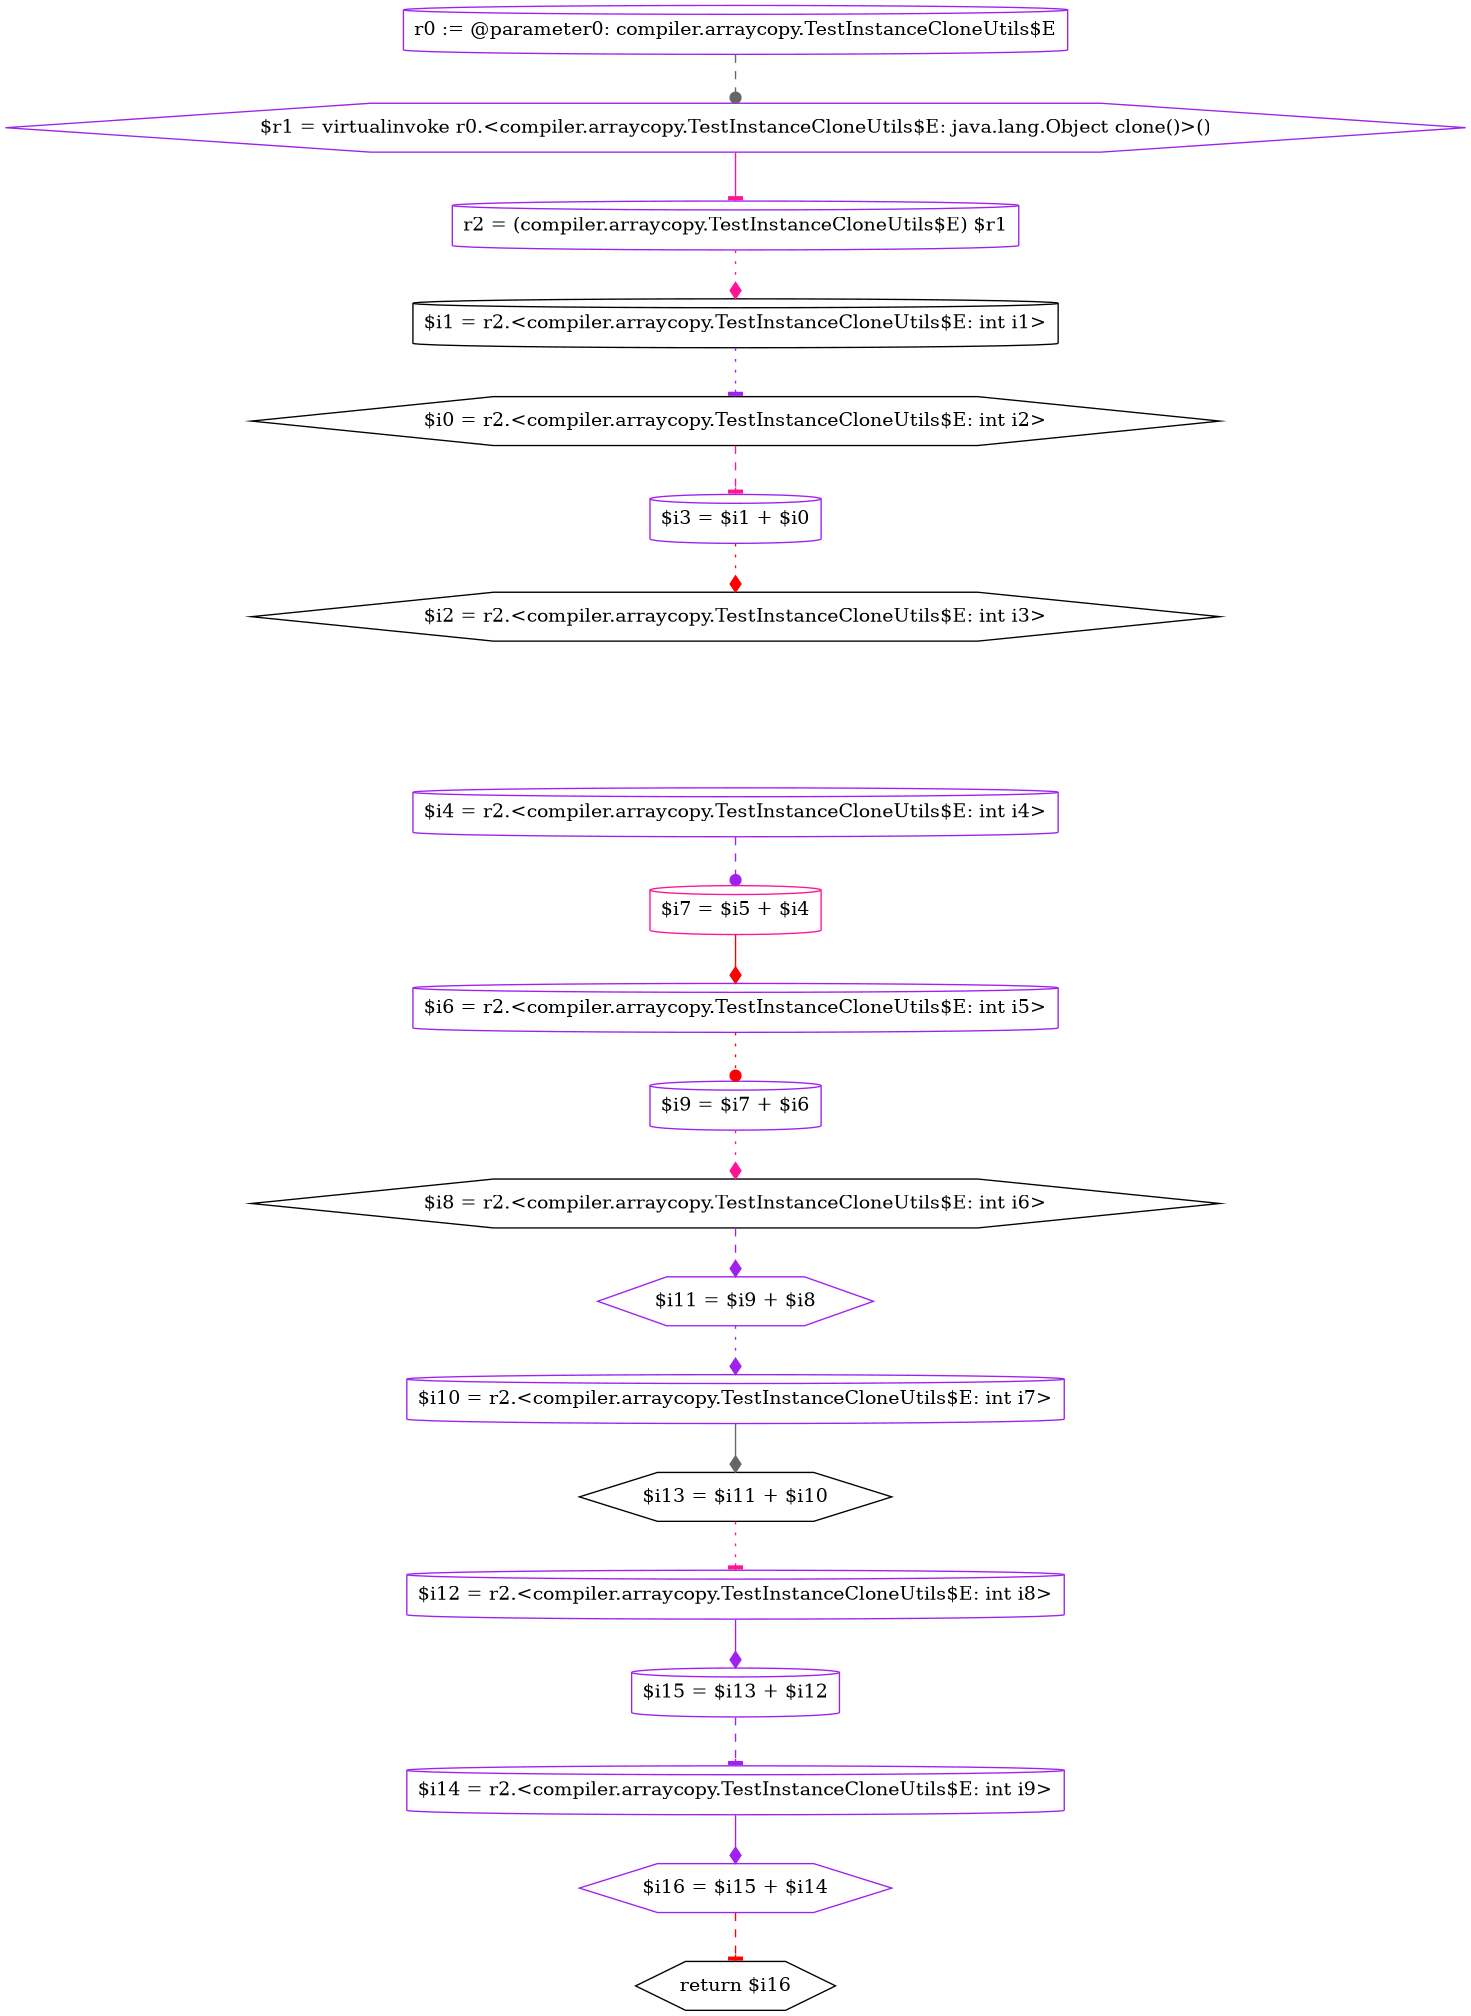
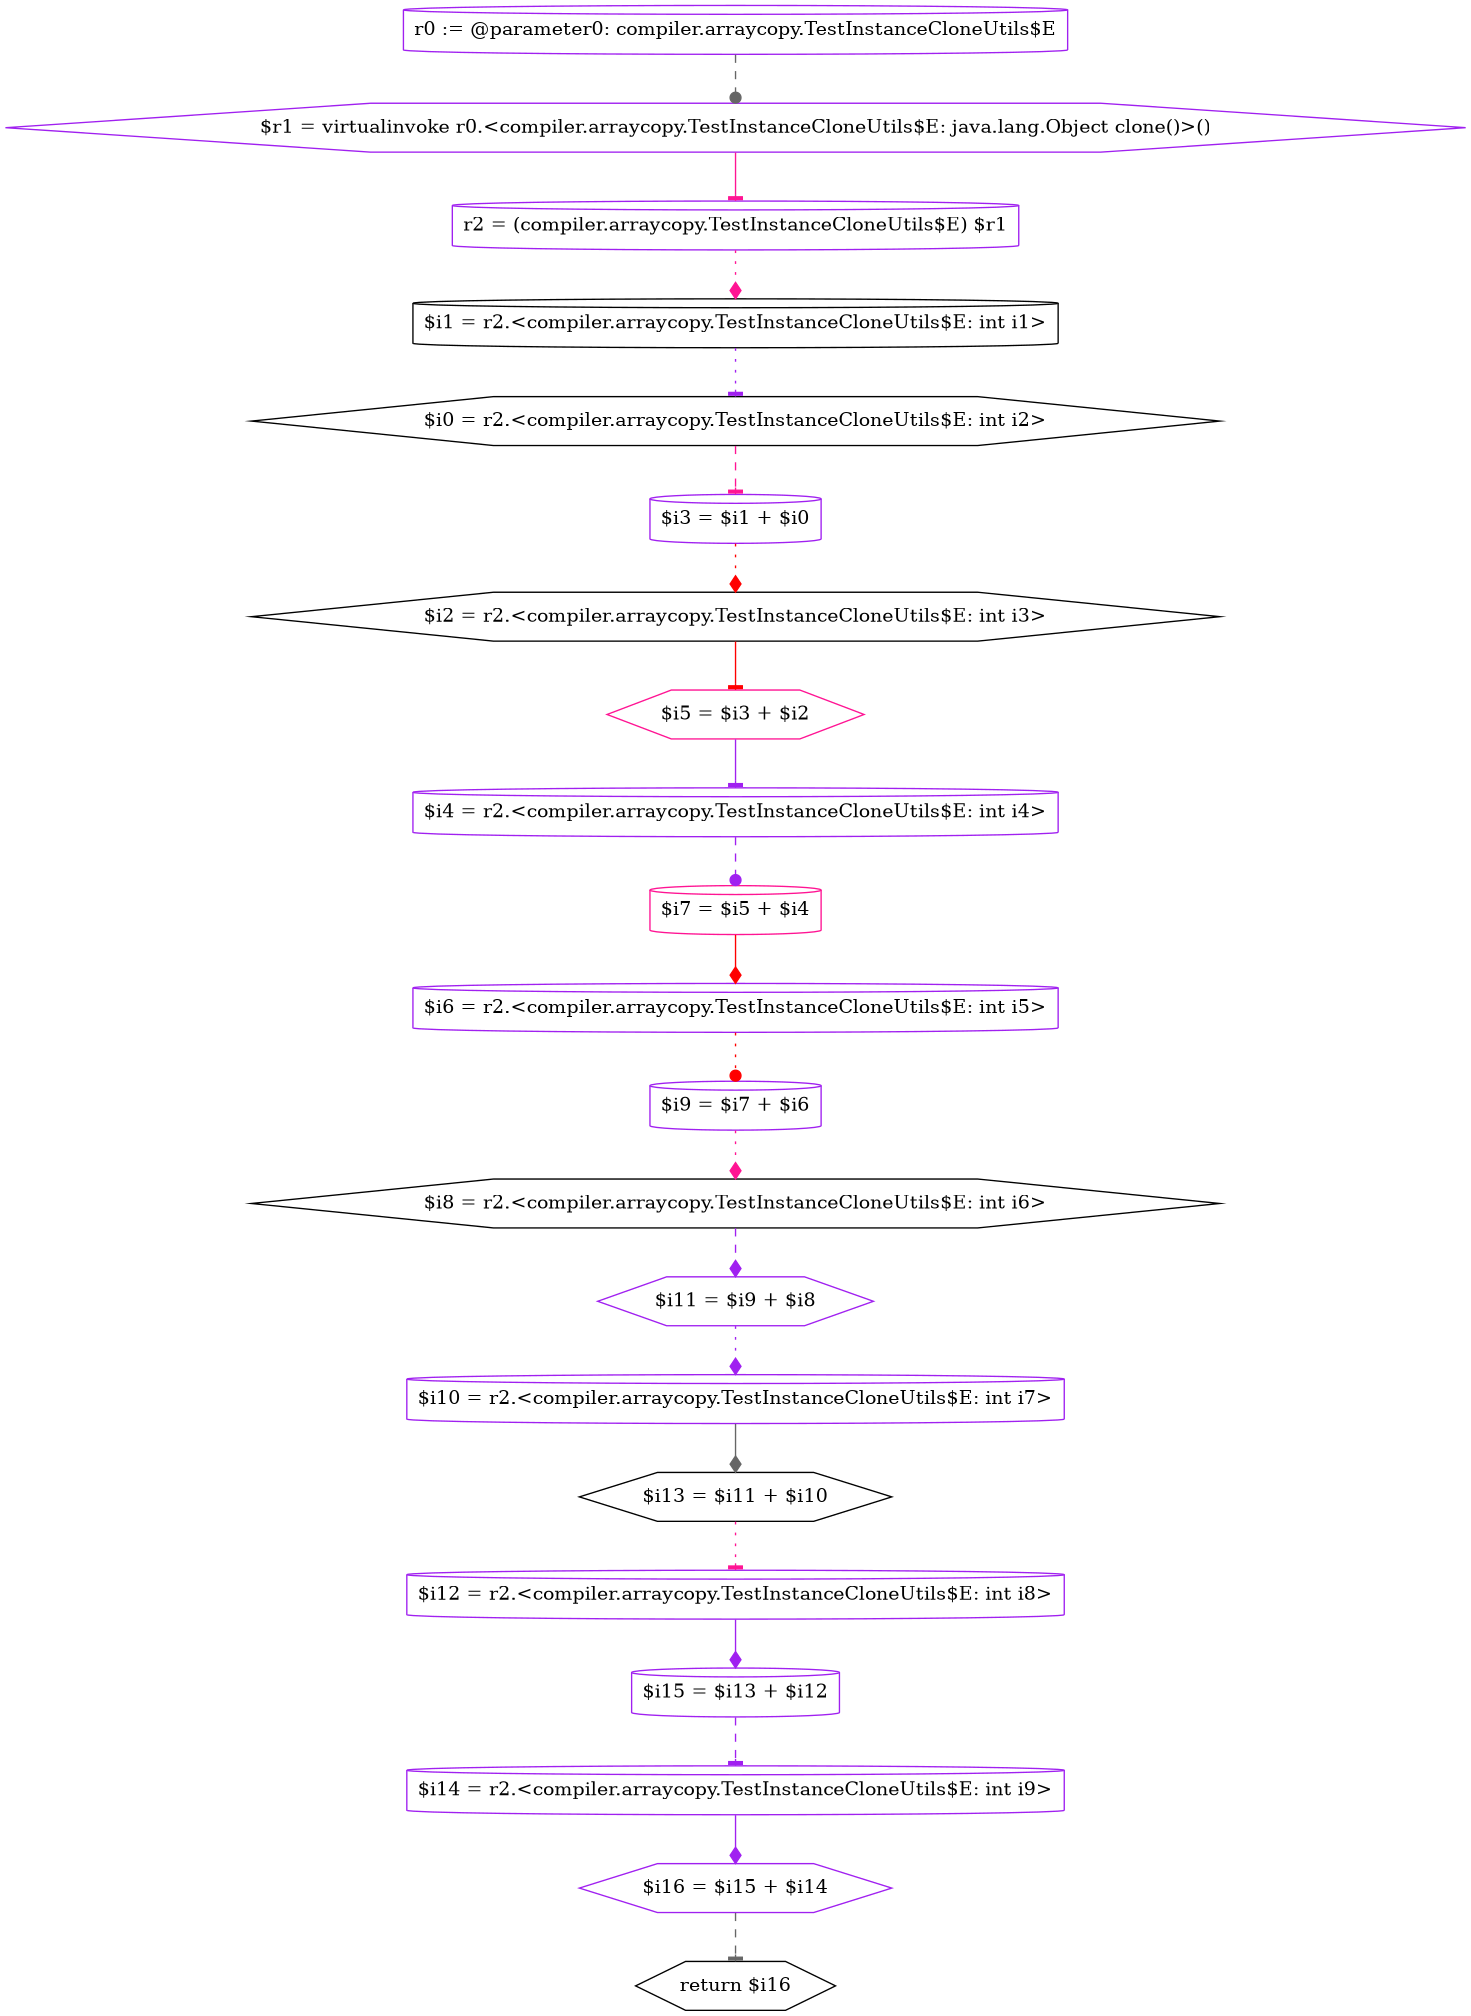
node "$i5 = $i3 + $i2": added
edge "$i16 = $i15 + $i14" -> "return $i16": color red -> gray40
